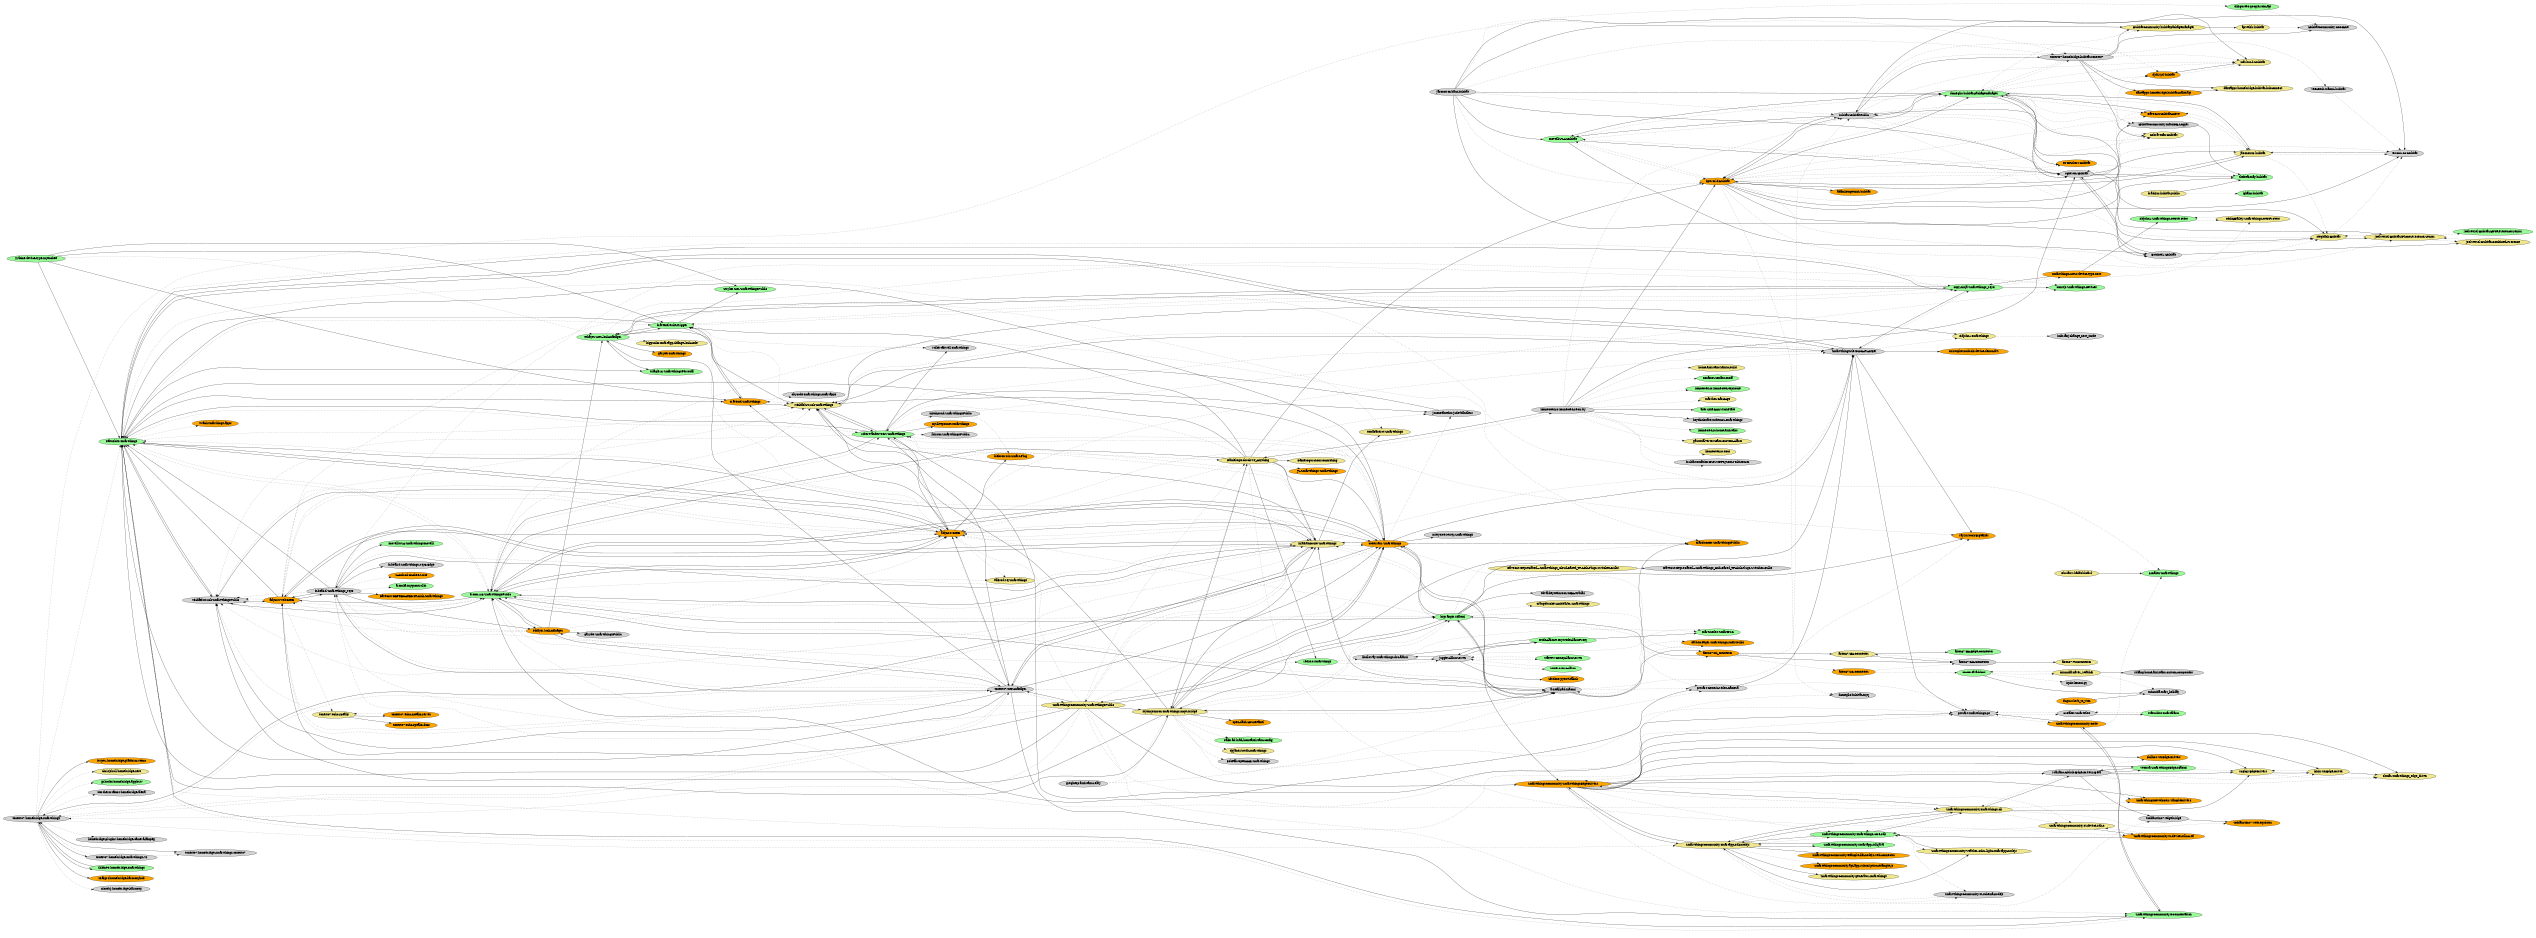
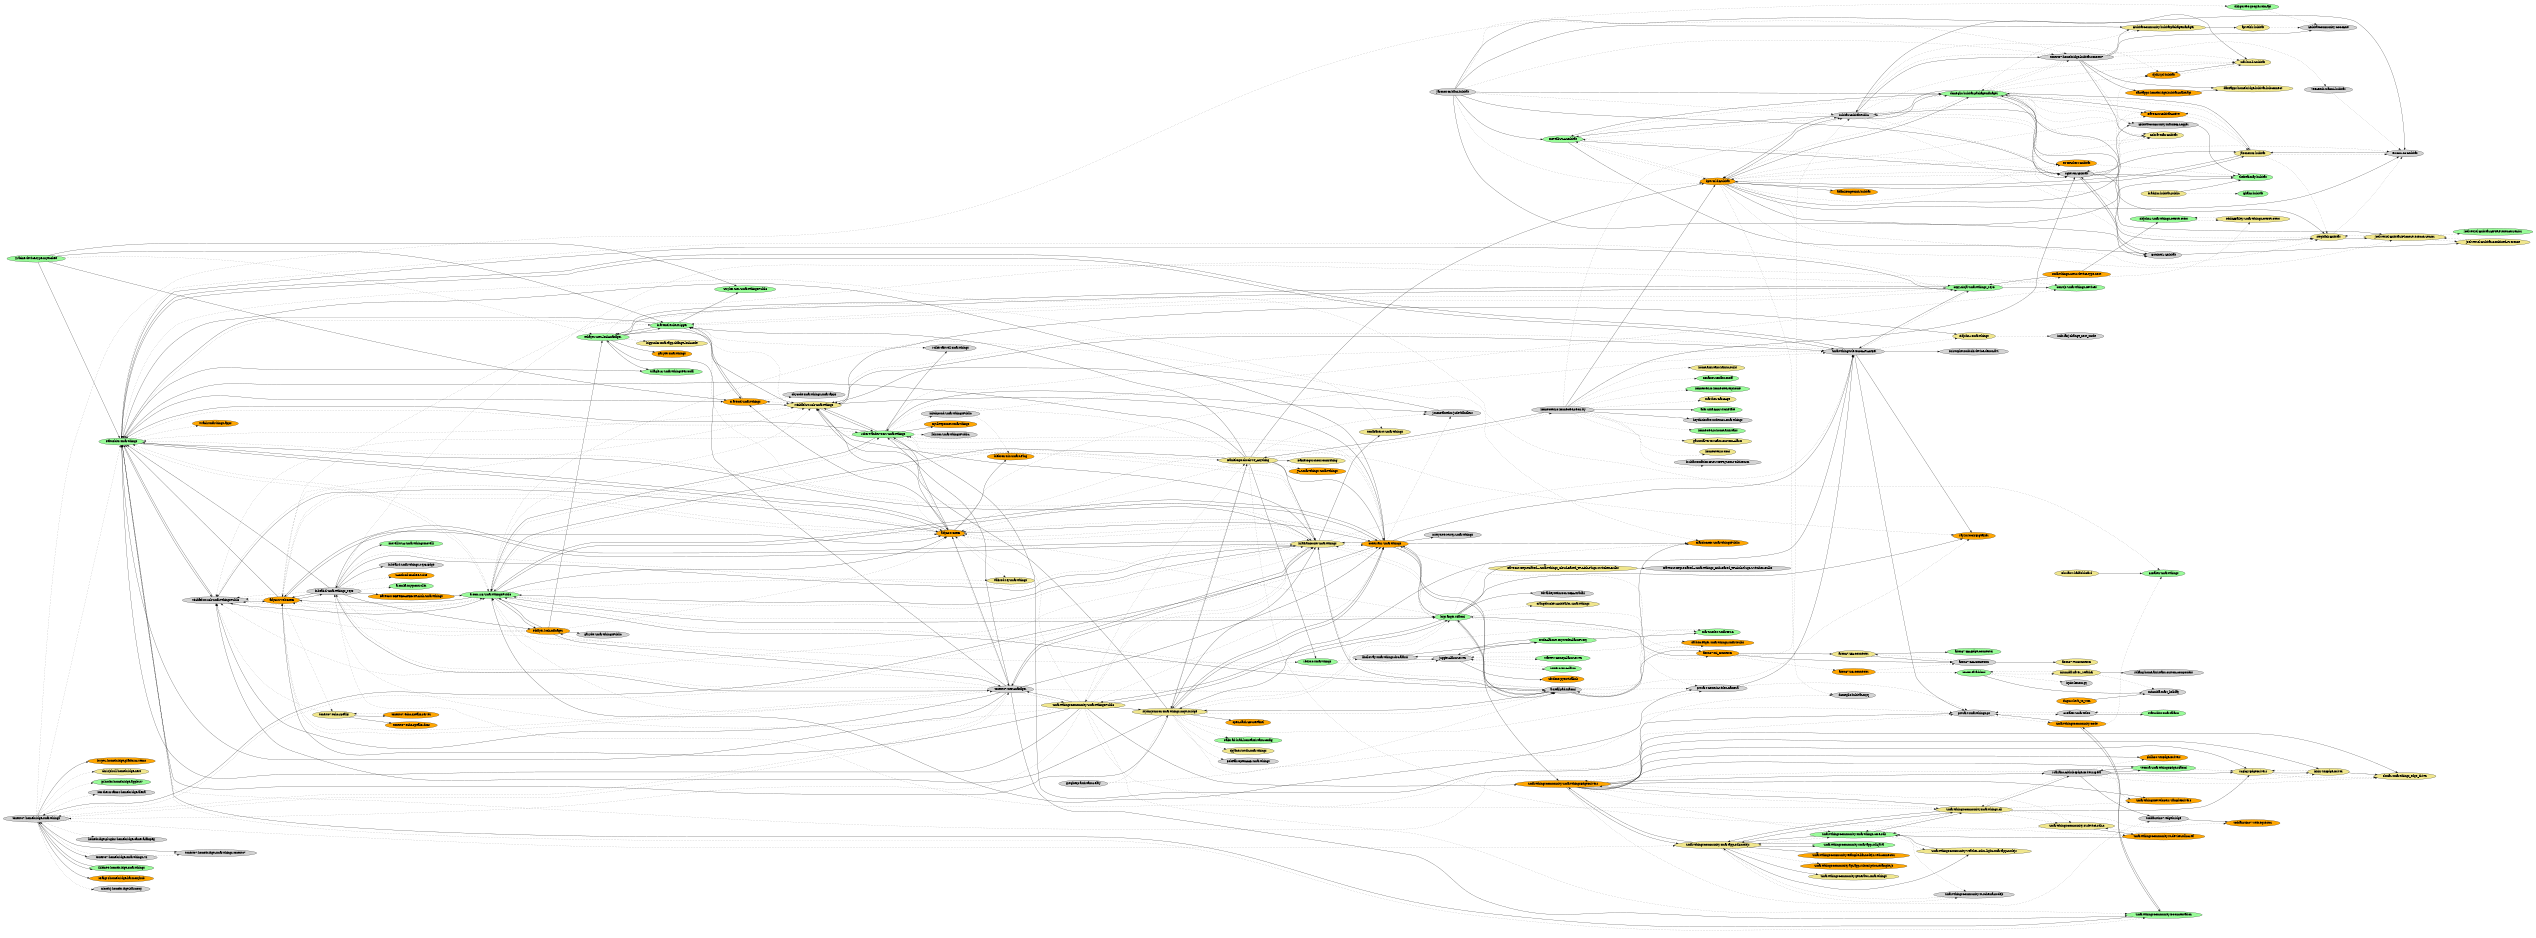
node "KristopherKubicki/device-denon-avr": fillcolor orange -> lightgrey
edge "ady624/CoRE" -> "erocm123/SmartThingsPublic": now "DaveGut/DEPRECATED-TP-Link-SmartThings" -> "erocm123/SmartThingsPublic"
